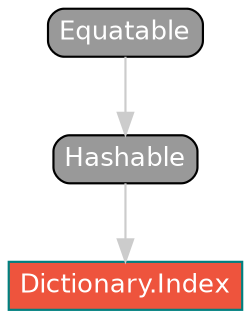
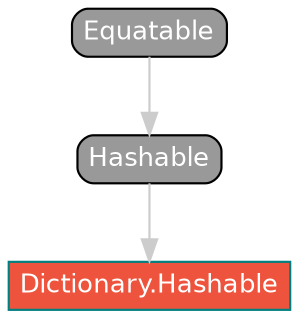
node "Dictionary.Index": label "Dictionary.Index" -> "Dictionary.Hashable"
